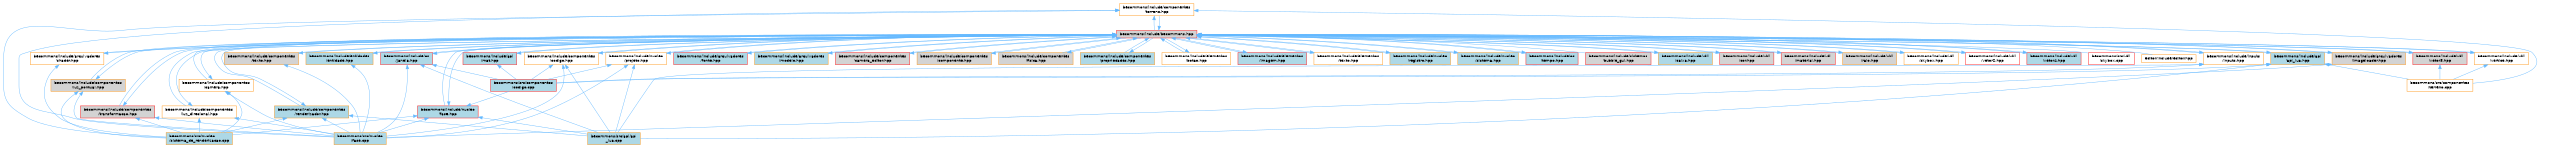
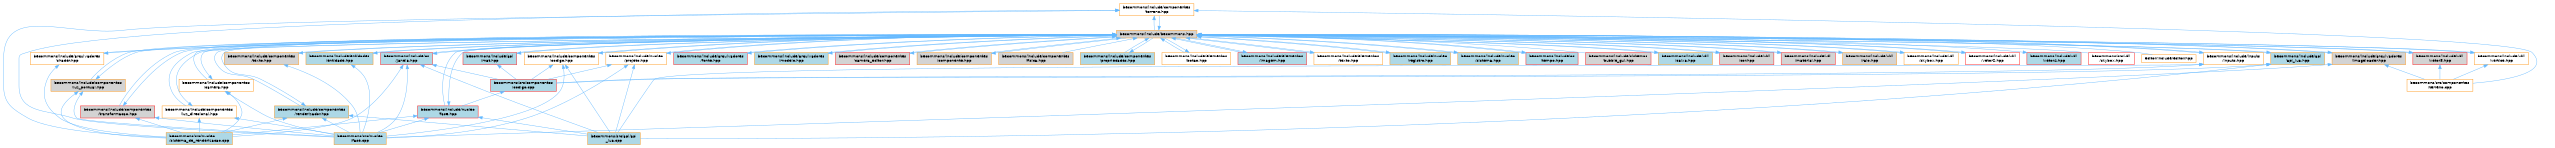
node "becommons/include/becommons.hpp": color red -> darkorange
edge "becommons/include/util /vetor4.hpp" -> "becommons/include/becommons.hpp": removed
edge "becommons/include/becommons.hpp" -> "becommons/include/componentes /fisica.hpp": removed
node "becommons/src/util /skybox.cpp": label "becommons/src/util /skybox.cpp" -> "becommons/src/util /skybox.hpp"
edge "becommons/src/componentes /terreno.cpp" -> "becommons/include/api /api_lua.hpp": now "becommons/src/componentes /terreno.cpp" -> "becommons/include/arquivadores /imageloader.hpp"
edge "becommons/src/componentes /codigo.cpp" -> "becommons/include/nucleo /fase.hpp": reversed
edge "becommons/src/nucleo /sistema_de_renderizacao.cpp" -> "becommons/include/os /janela.hpp": added
